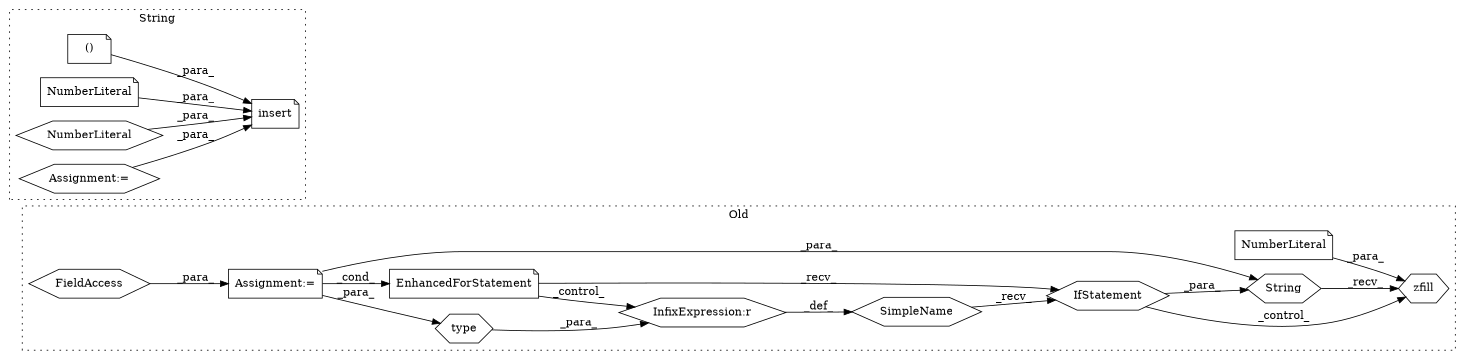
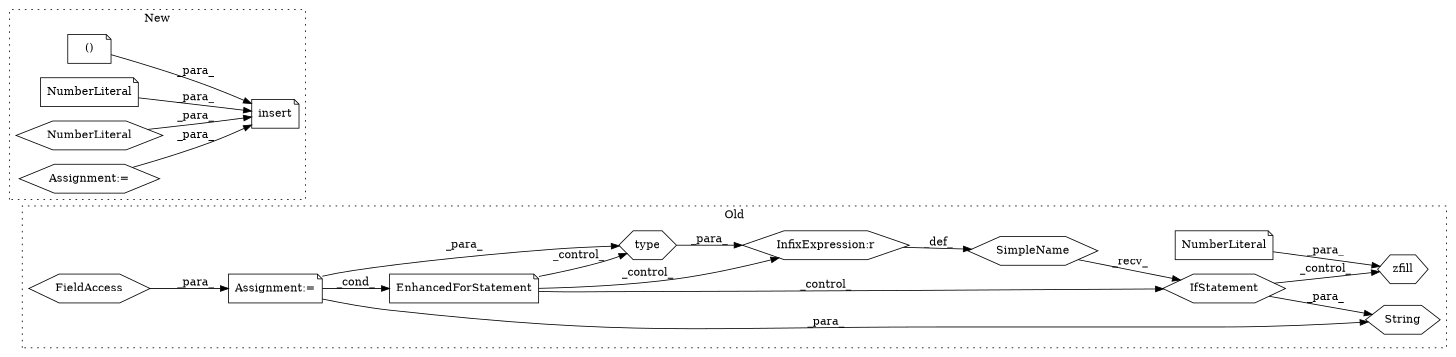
cluster "String": label "String" -> "New"
edge "EnhancedForStatement" -> "type": added, label "_control_"
edge "EnhancedForStatement" -> "IfStatement": label "_recv_" -> "_control_"
edge "String" -> "zfill": removed, label "_recv_"
